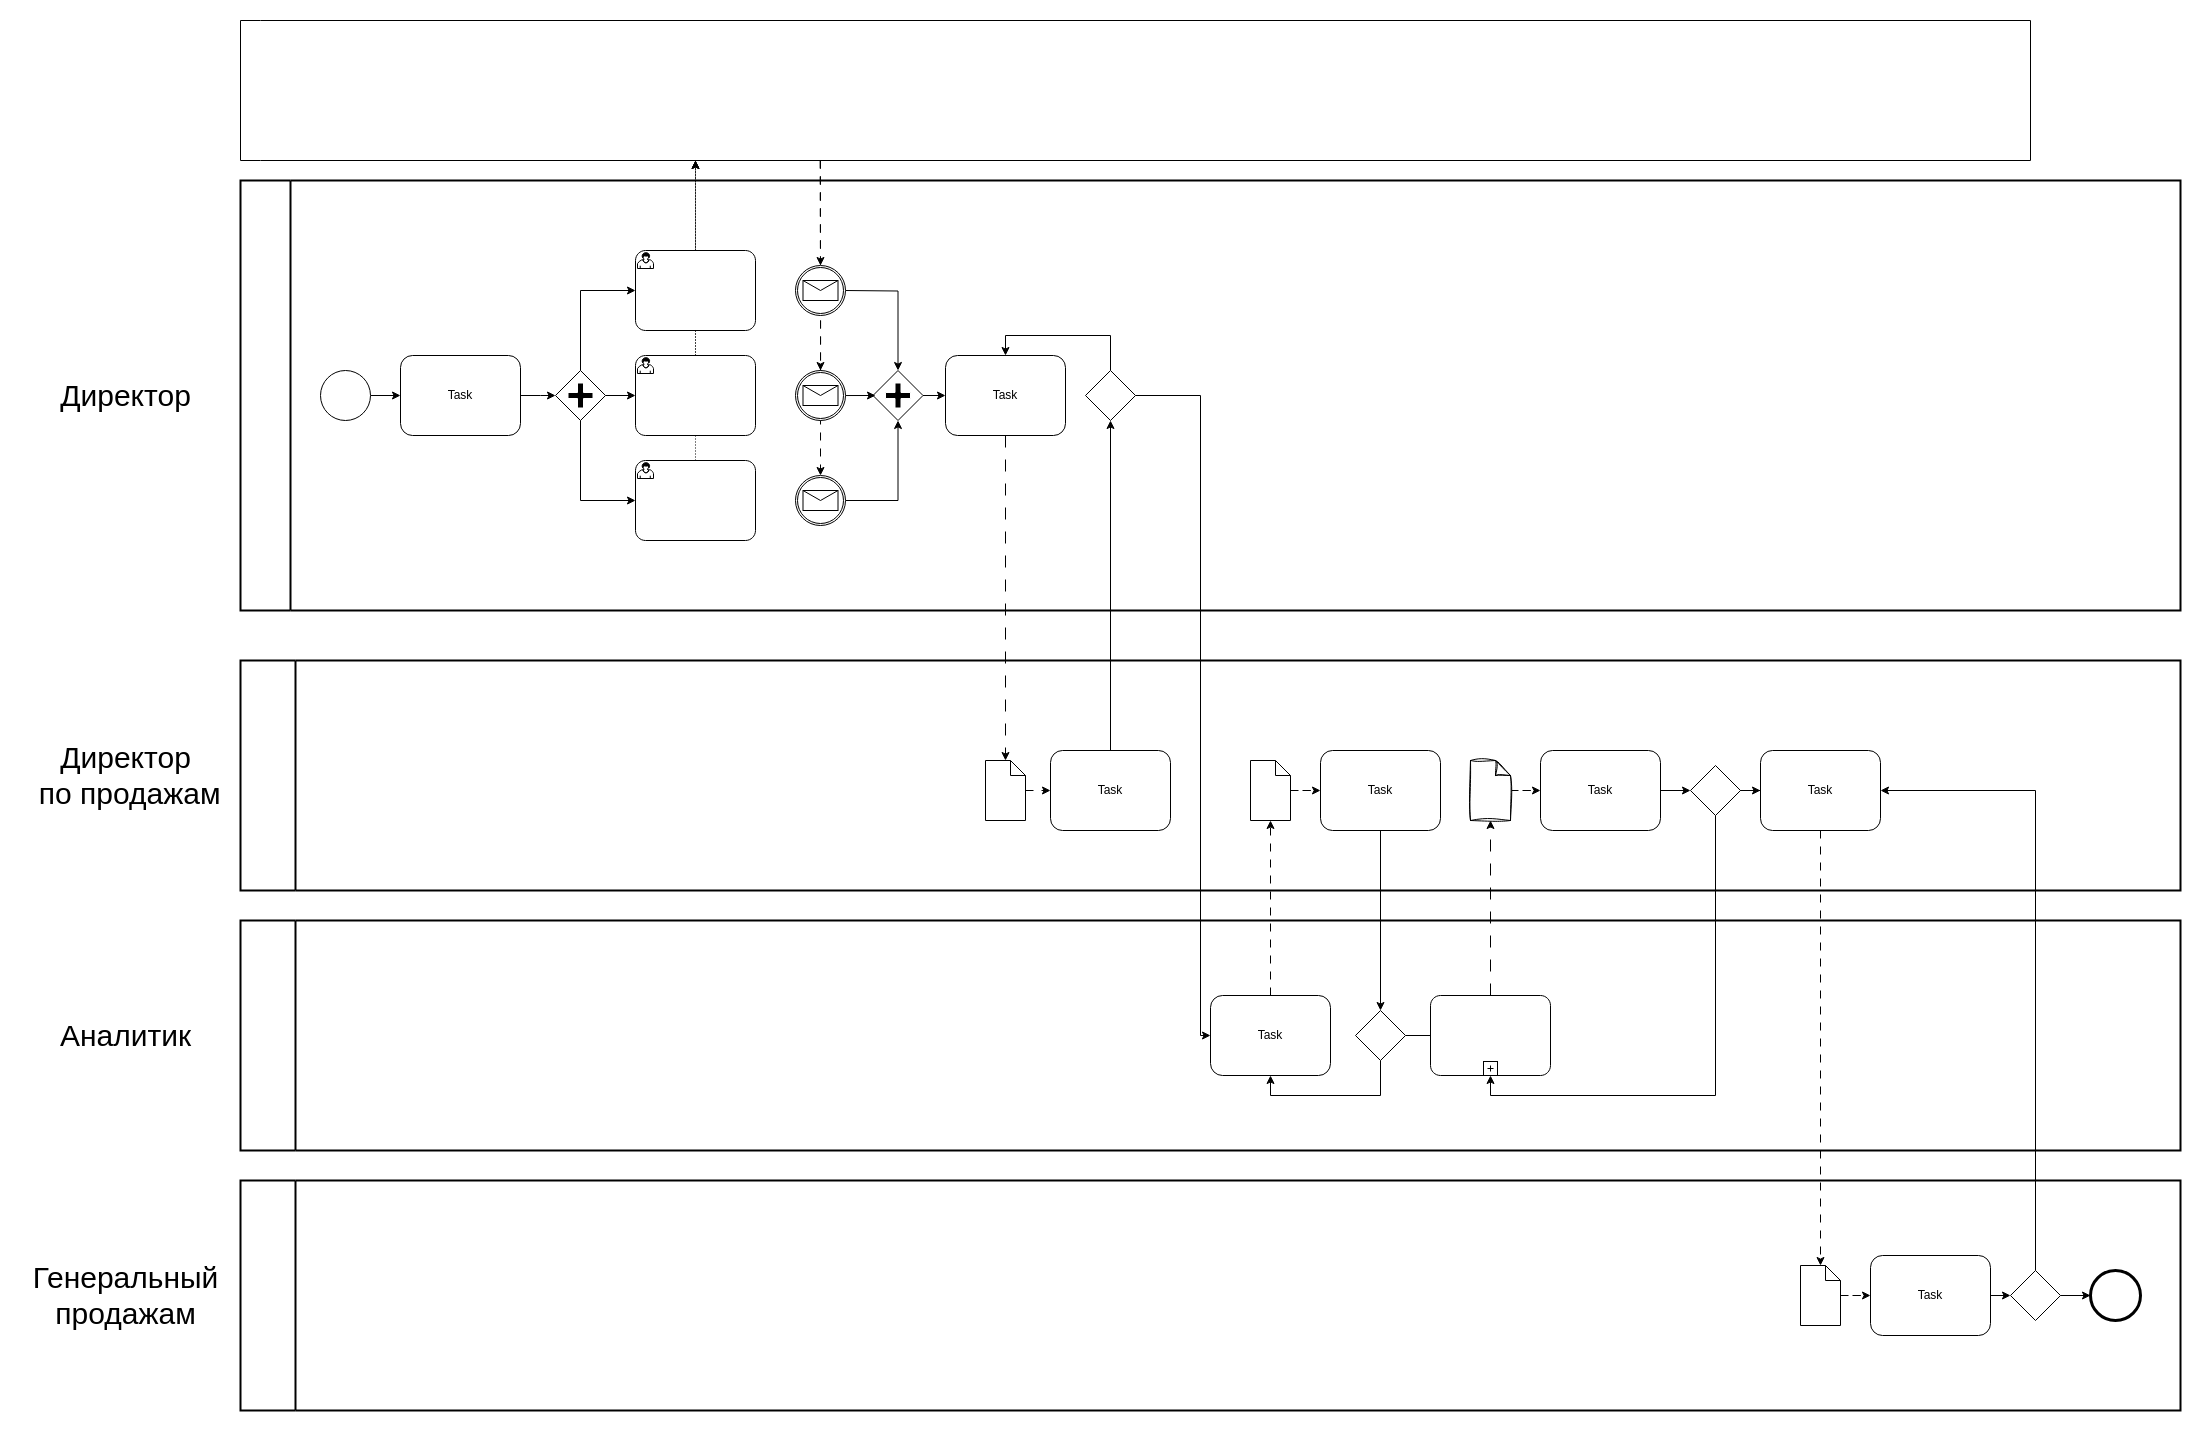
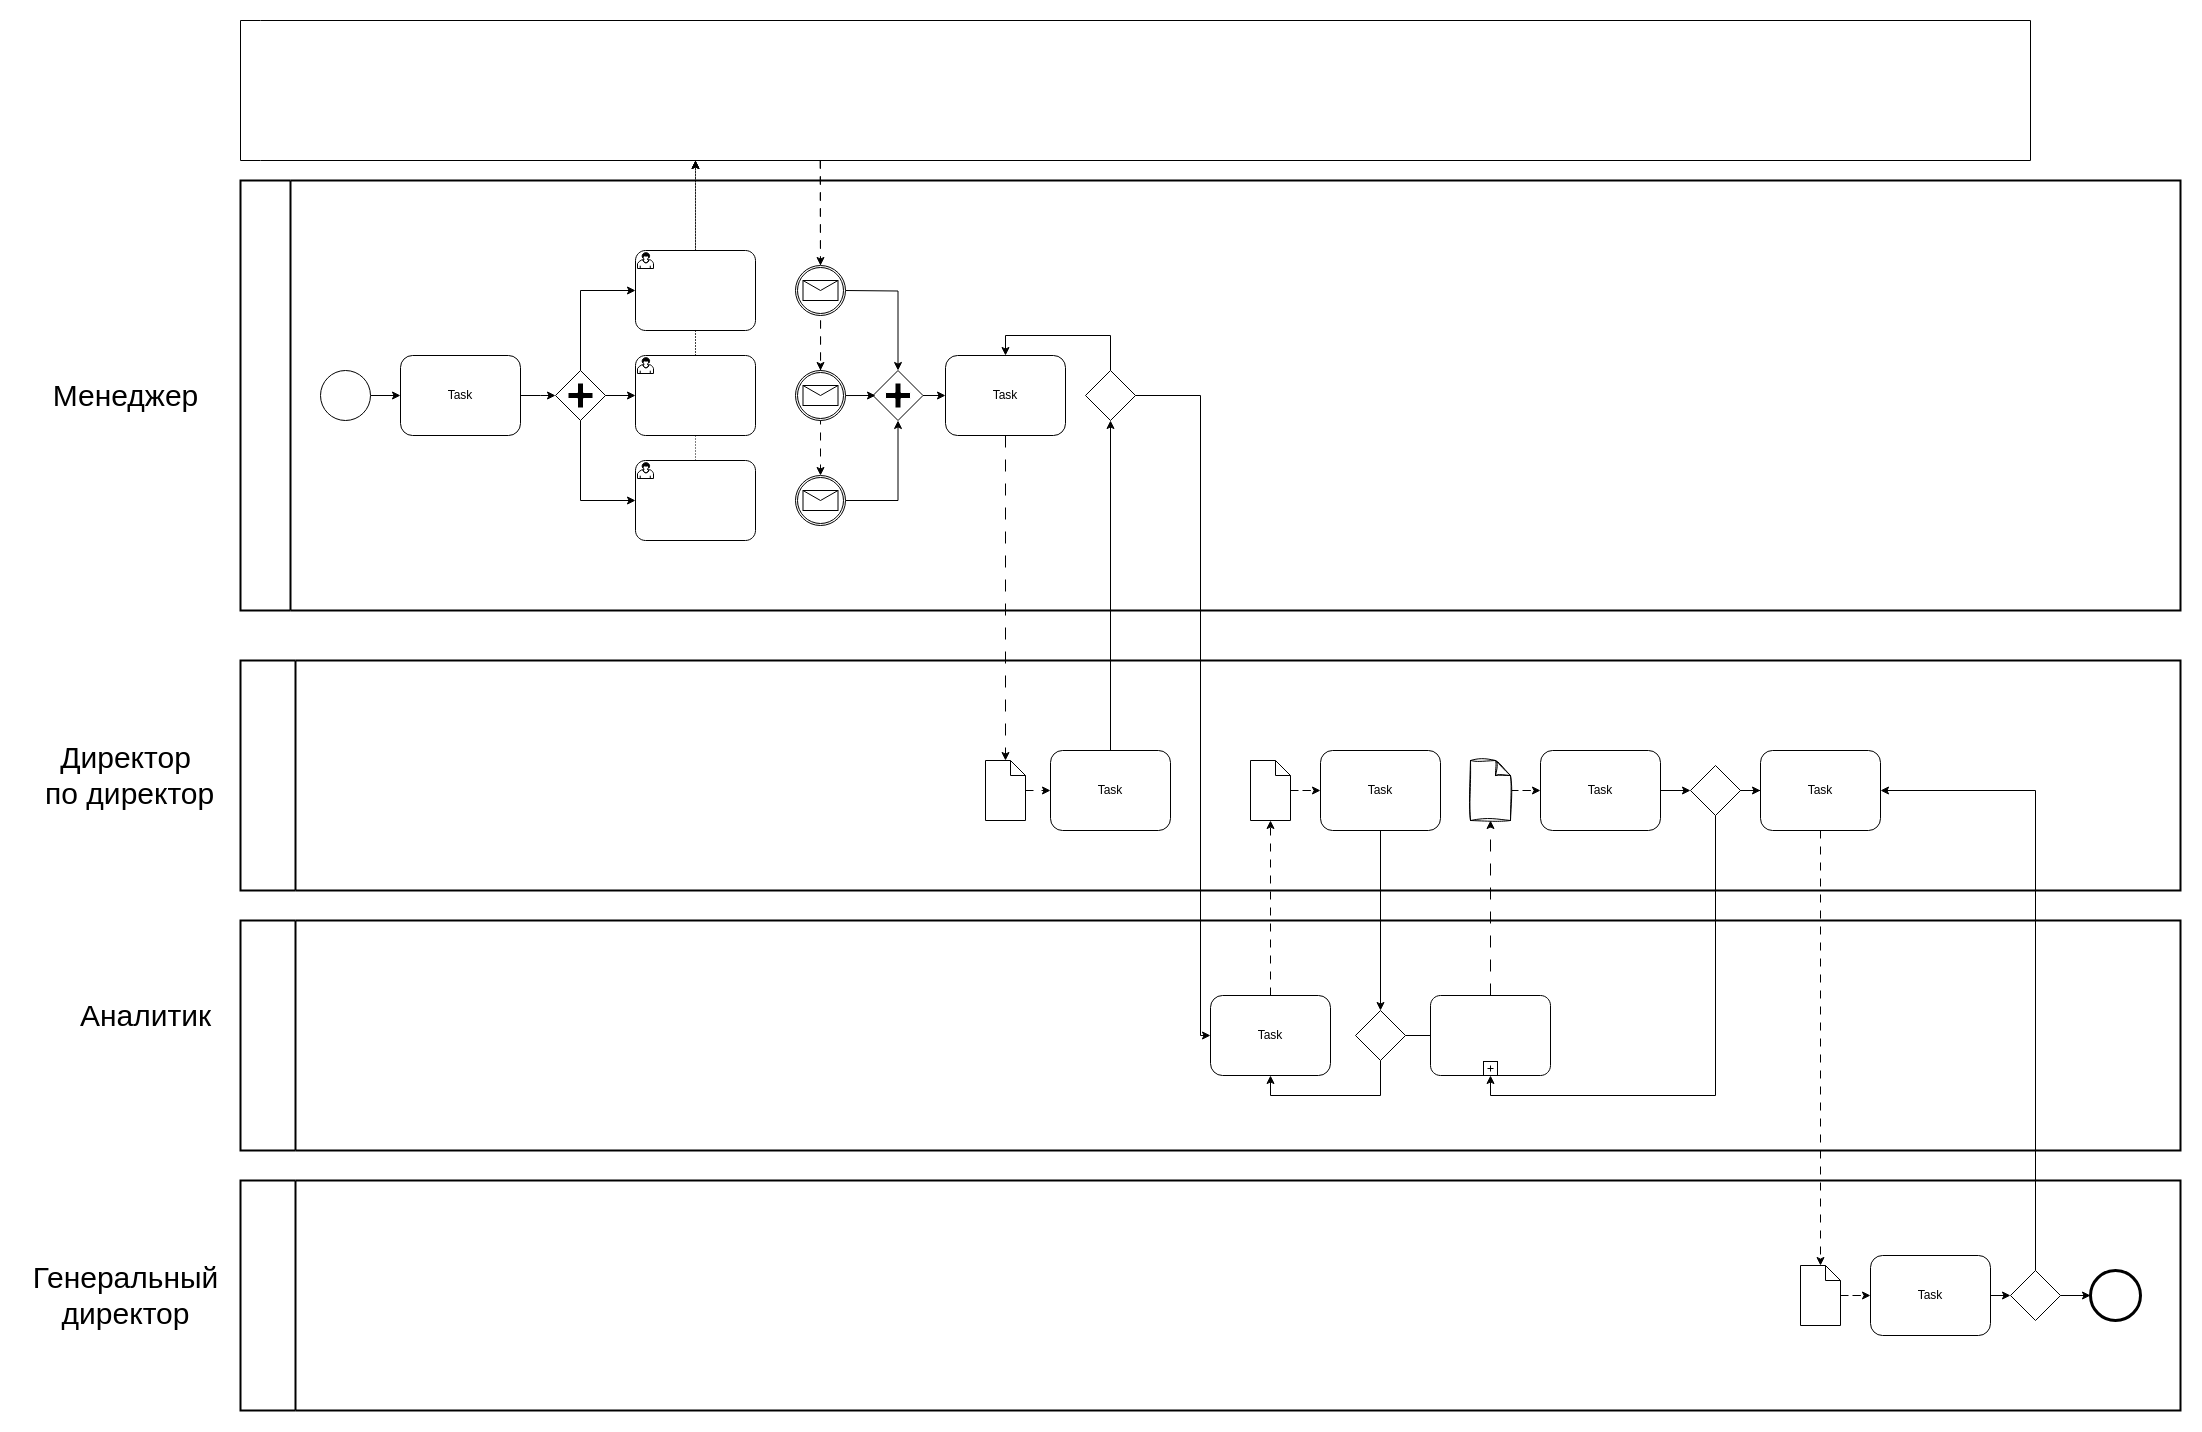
node "Директор": label "Директор" -> "Менеджер"
node "Директор по продажам": label "Директор по продажам" -> "Директор по директор"
node "Аналитик": moved (126, 1036) -> (146, 1016)
node "Генеральный продажам": label "Генеральный продажам" -> "Генеральный директор"
